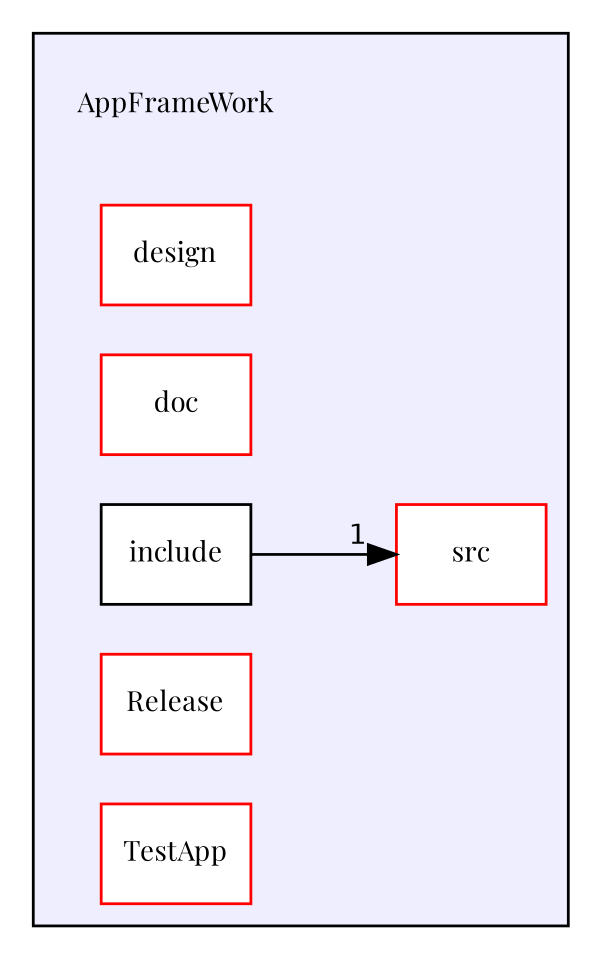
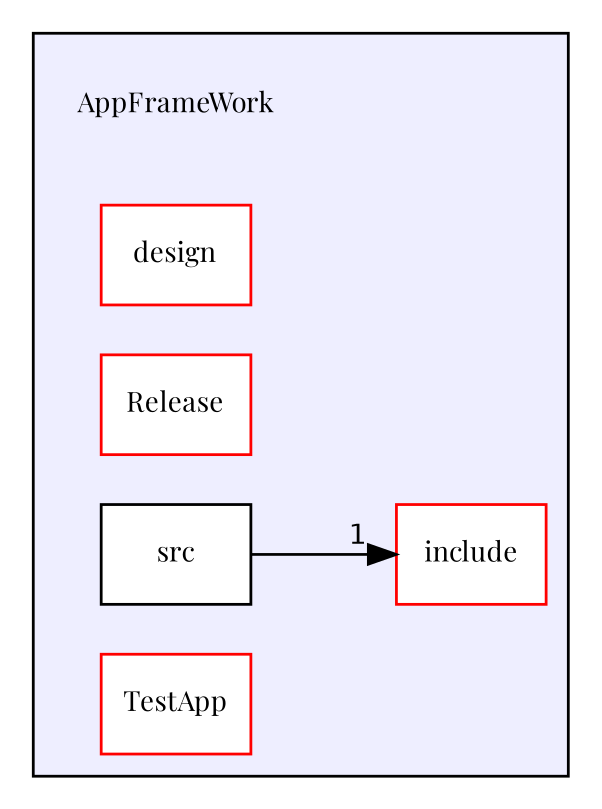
node "doc": removed
node "include": color black -> red
edge "include" -> "src": reversed
node "src": color red -> black
